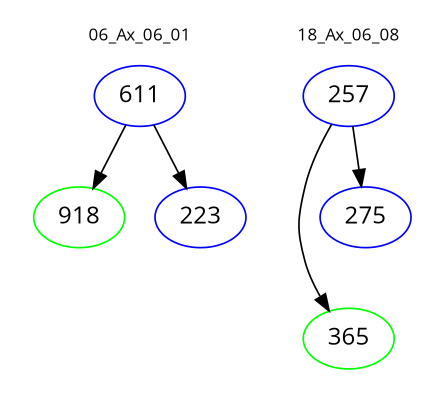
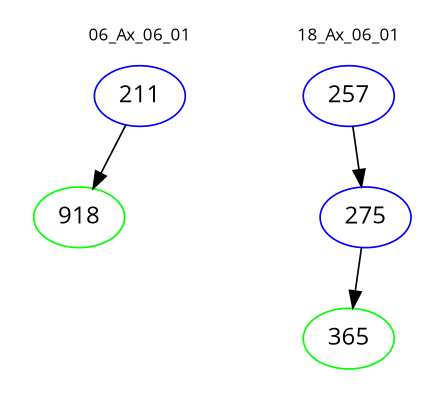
cluster "18_Ax_06_08": label "18_Ax_06_08" -> "18_Ax_06_01"
node "611": label "611" -> "211"
edge "257" -> "365": now "275" -> "365"
node "223": removed
